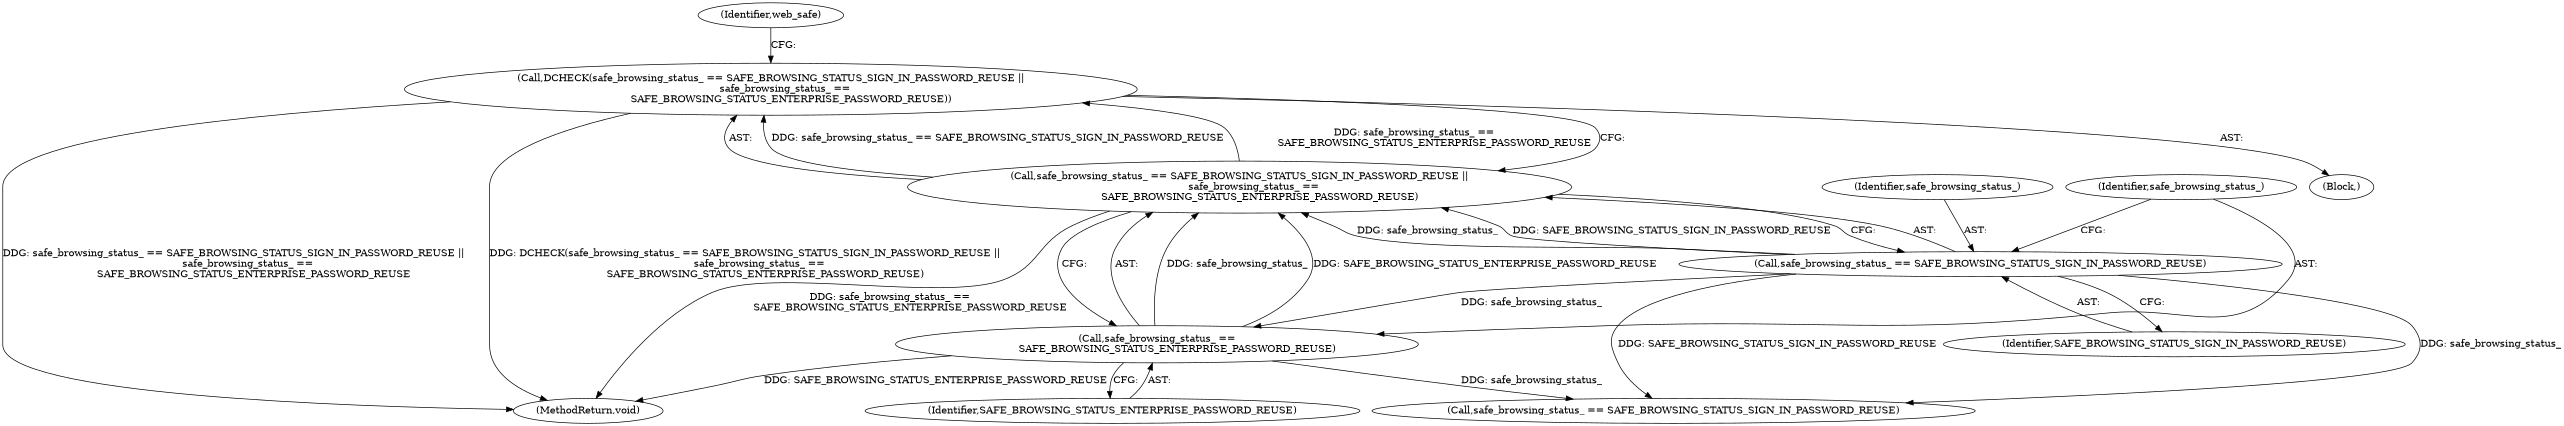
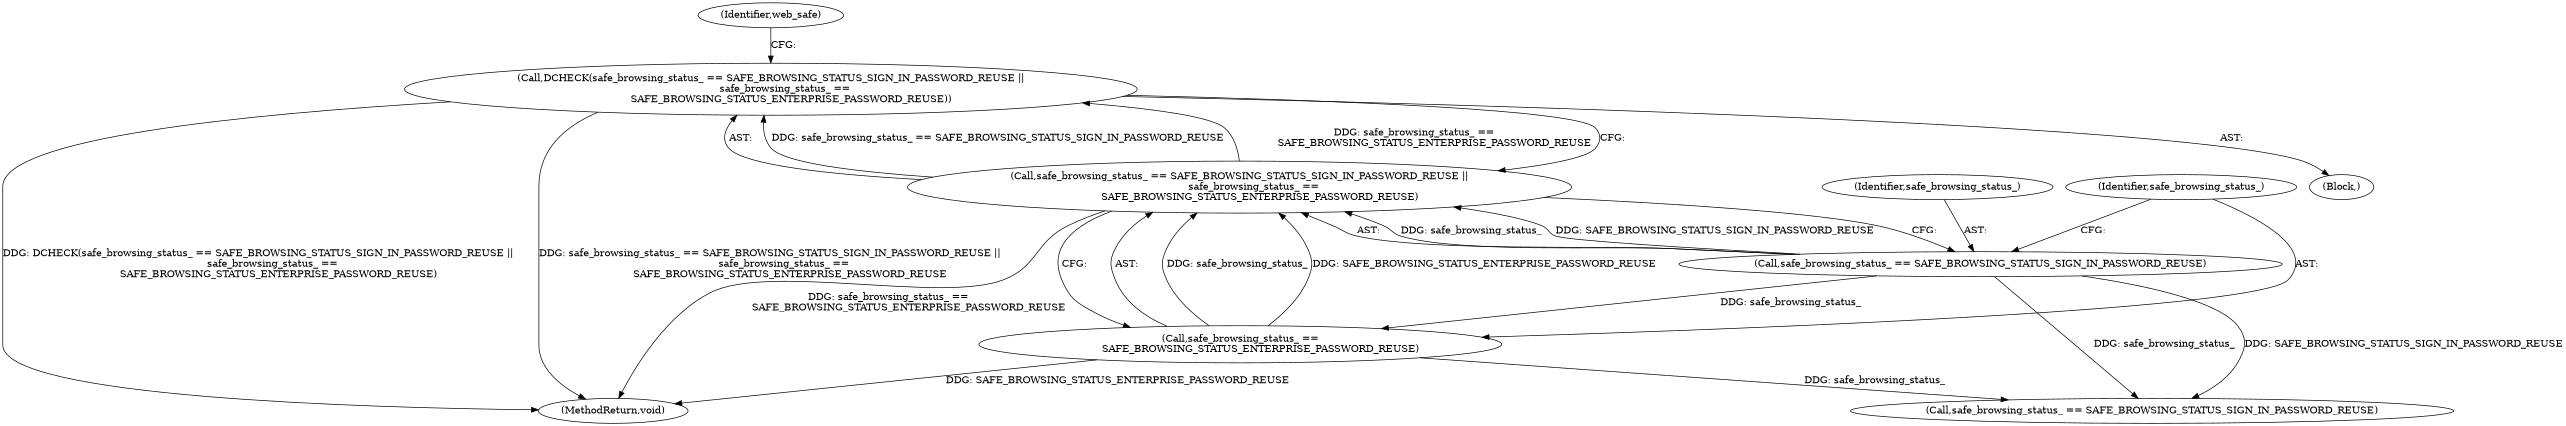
node "(Identifier,SAFE_BROWSING_STATUS_SIGN_IN_PASSWORD_REUSE)": removed
node "(Identifier,SAFE_BROWSING_STATUS_ENTERPRISE_PASSWORD_REUSE)": removed
